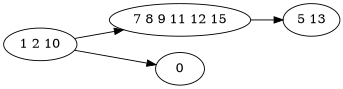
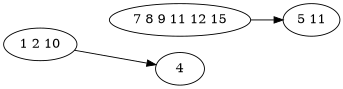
node "5 13": label "5 13" -> "5 11"
edge "1 2 10" -> "7 8 9 11 12 15": removed
node "0": label "0" -> "4"
